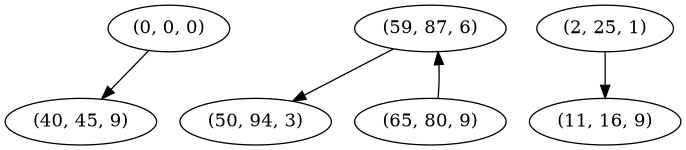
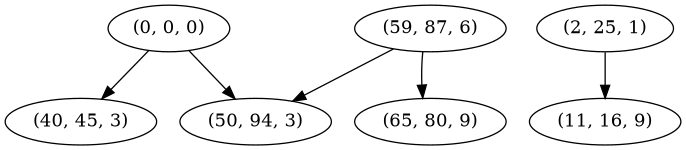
edge "(0, 0, 0)" -> "(50, 94, 3)": added
edge "(65, 80, 9)" -> "(59, 87, 6)": reversed
node "(40, 45, 9)": label "(40, 45, 9)" -> "(40, 45, 3)"
